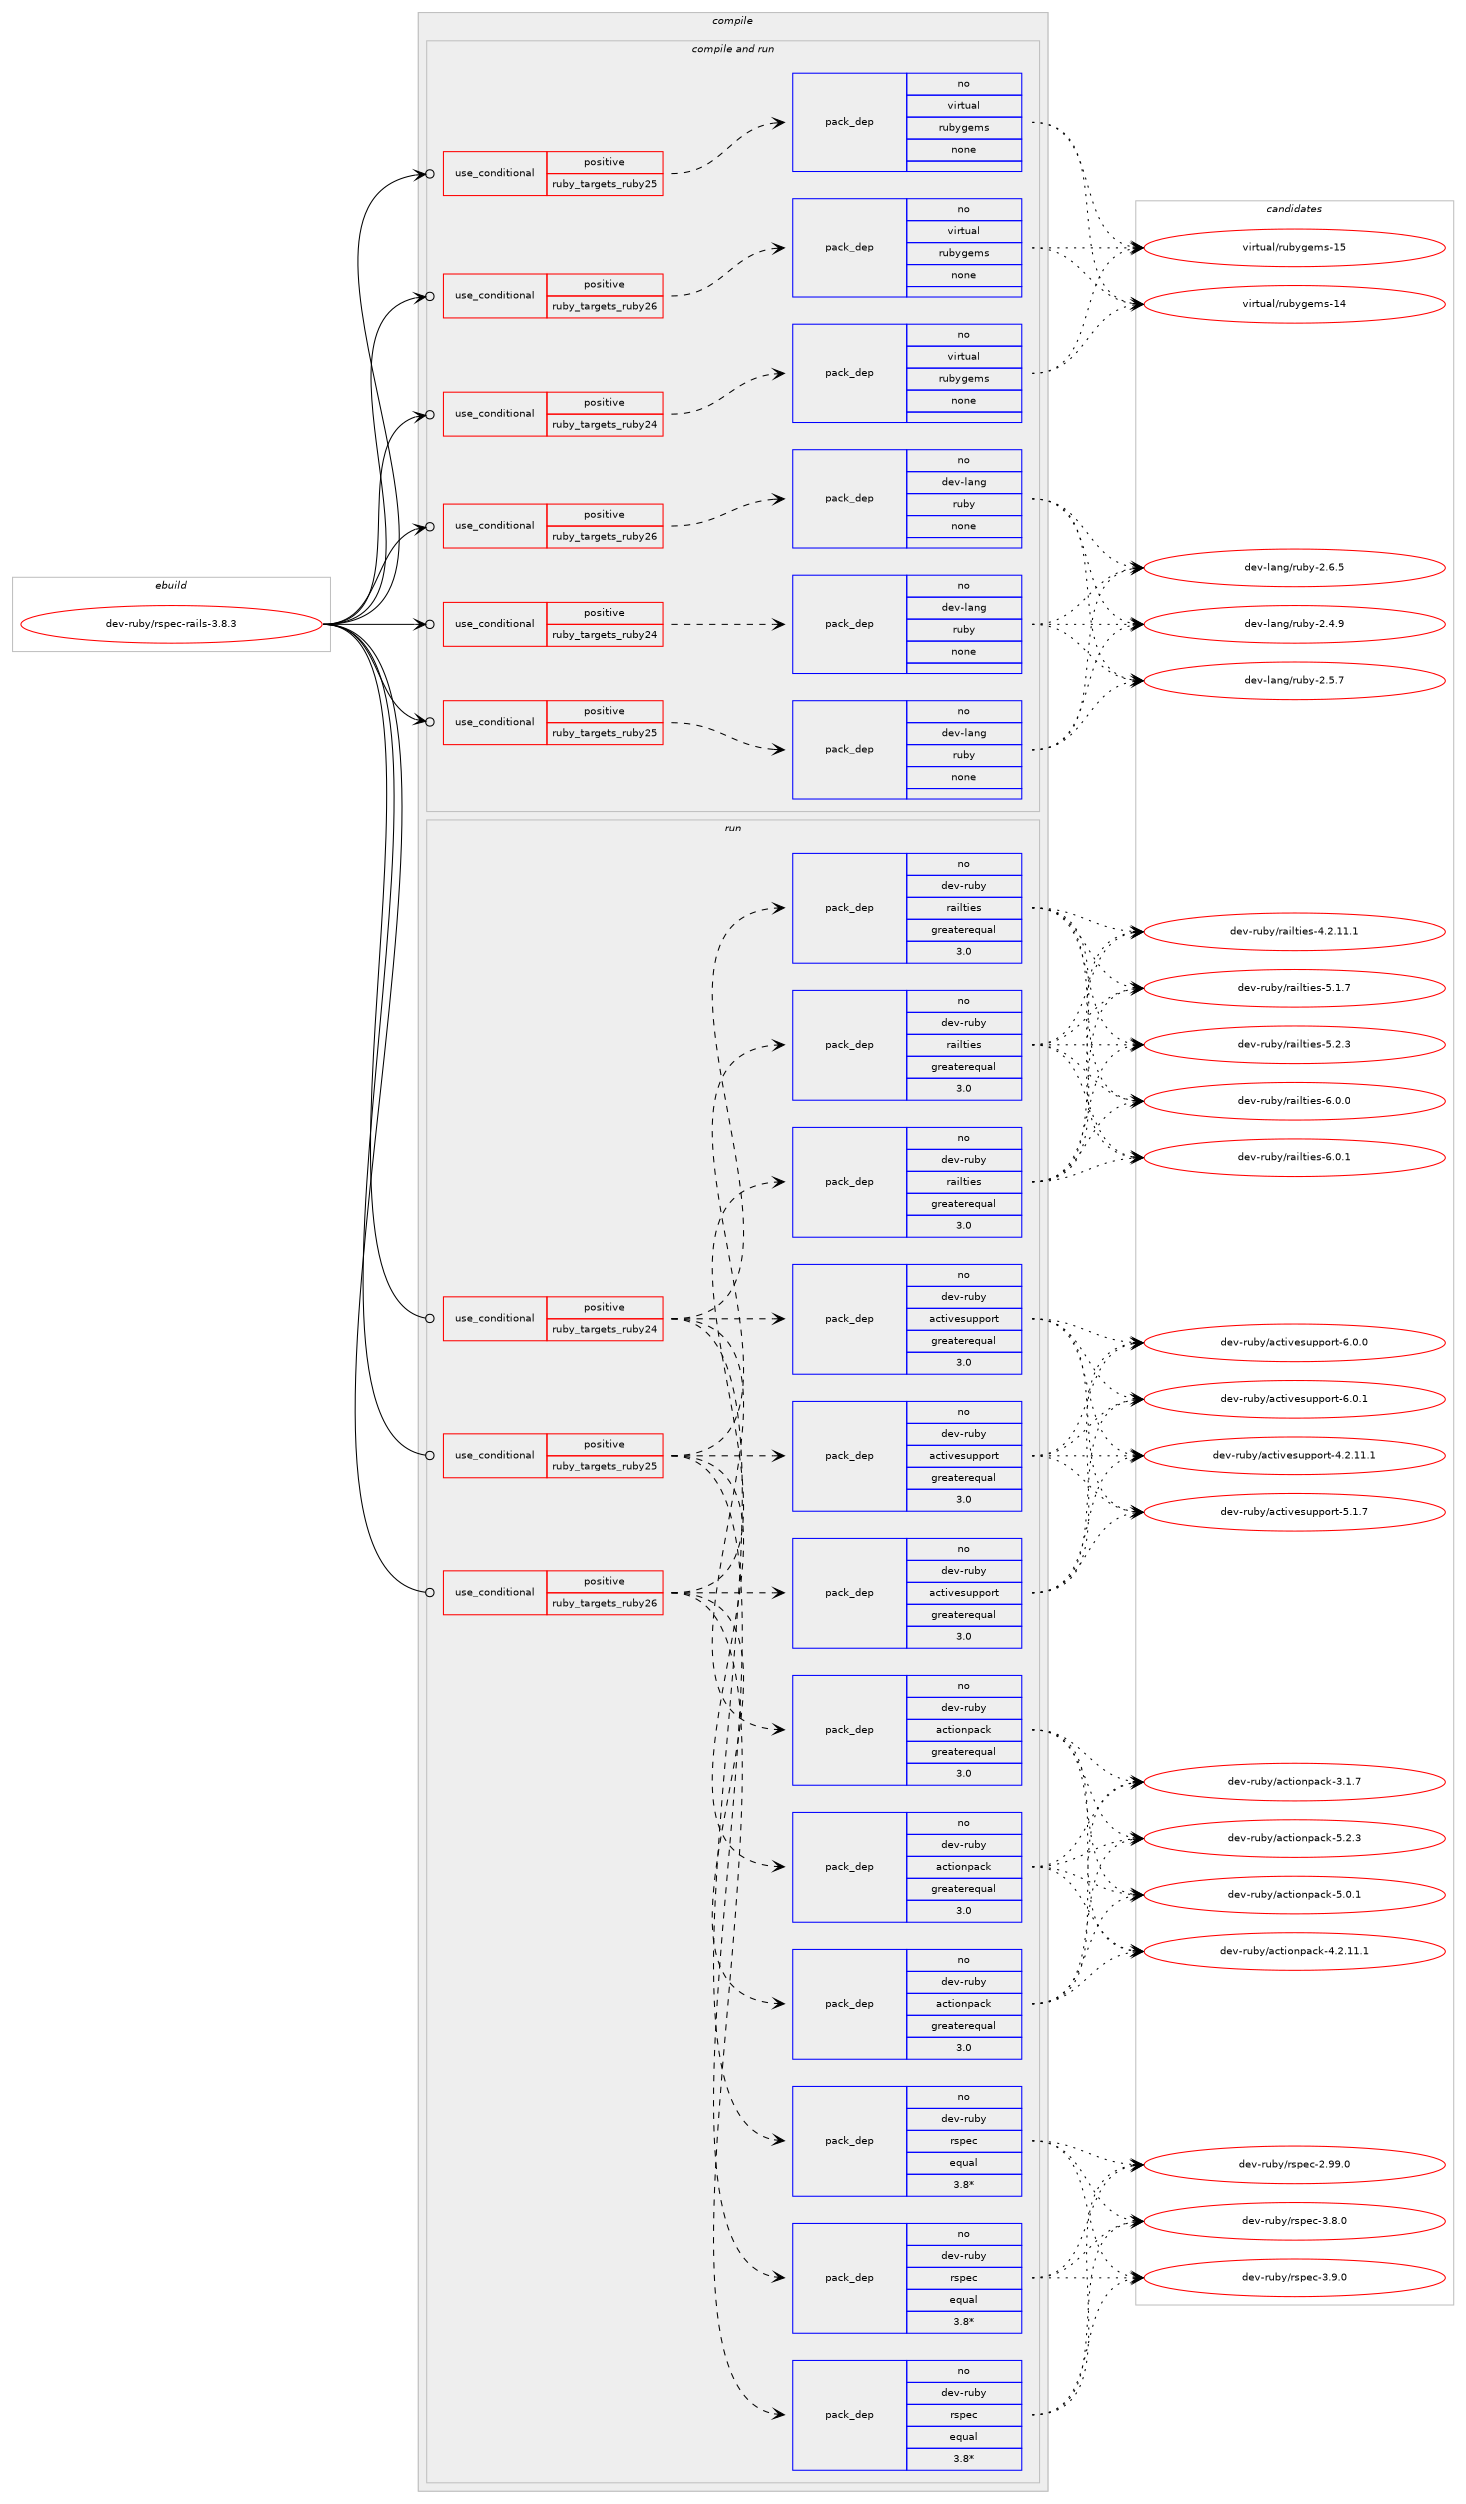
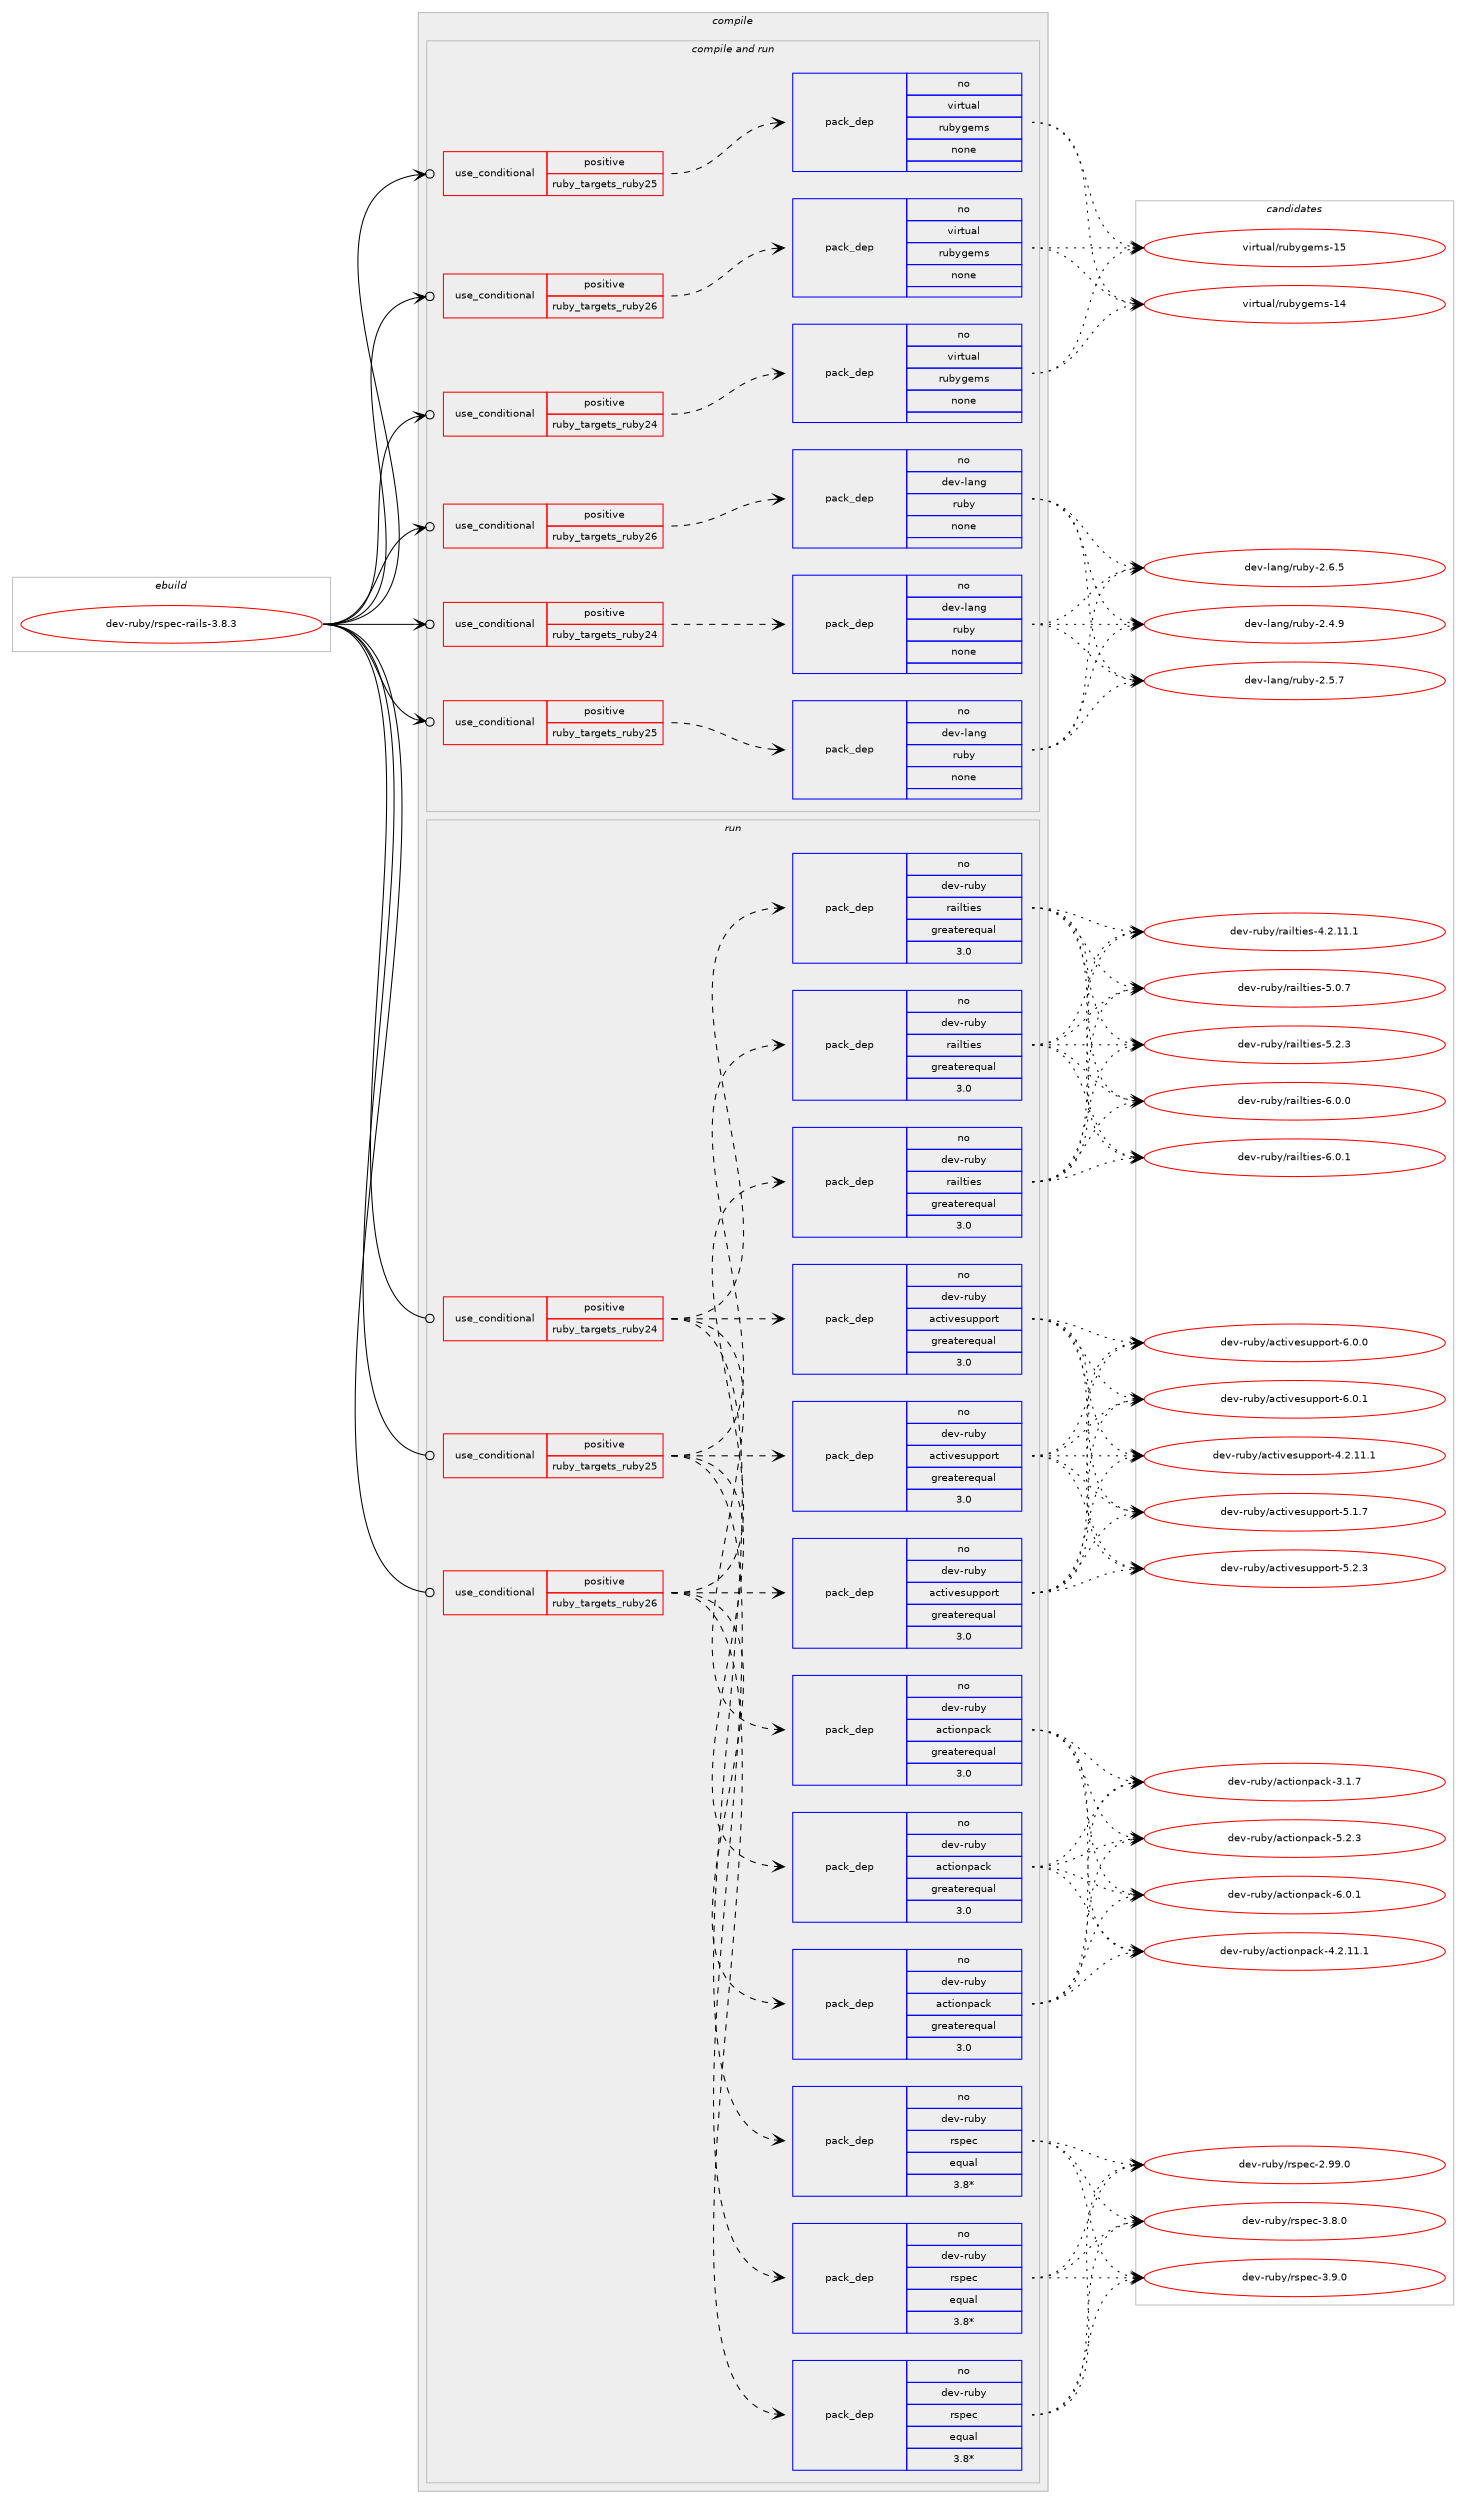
node "dev-ruby/railties-5.1.7": label "dev-ruby/railties-5.1.7" -> "dev-ruby/railties-5.0.7"
node "dev-ruby/activesupport-5.2.3": added
node "dev-ruby/actionpack-5.0.1": label "dev-ruby/actionpack-5.0.1" -> "dev-ruby/actionpack-6.0.1"
